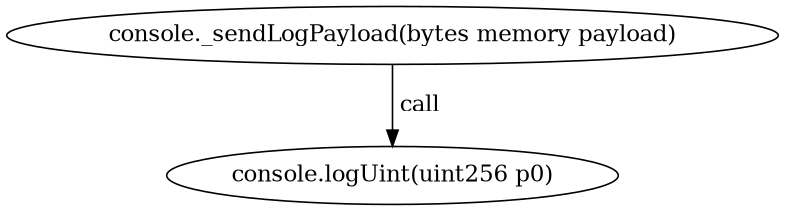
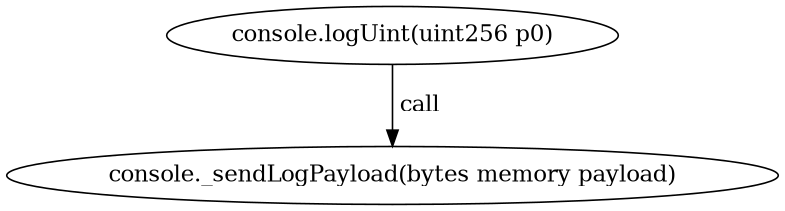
edge "console._sendLogPayload(bytes memory payload)" -> "console.logUint(uint256 p0)": reversed
